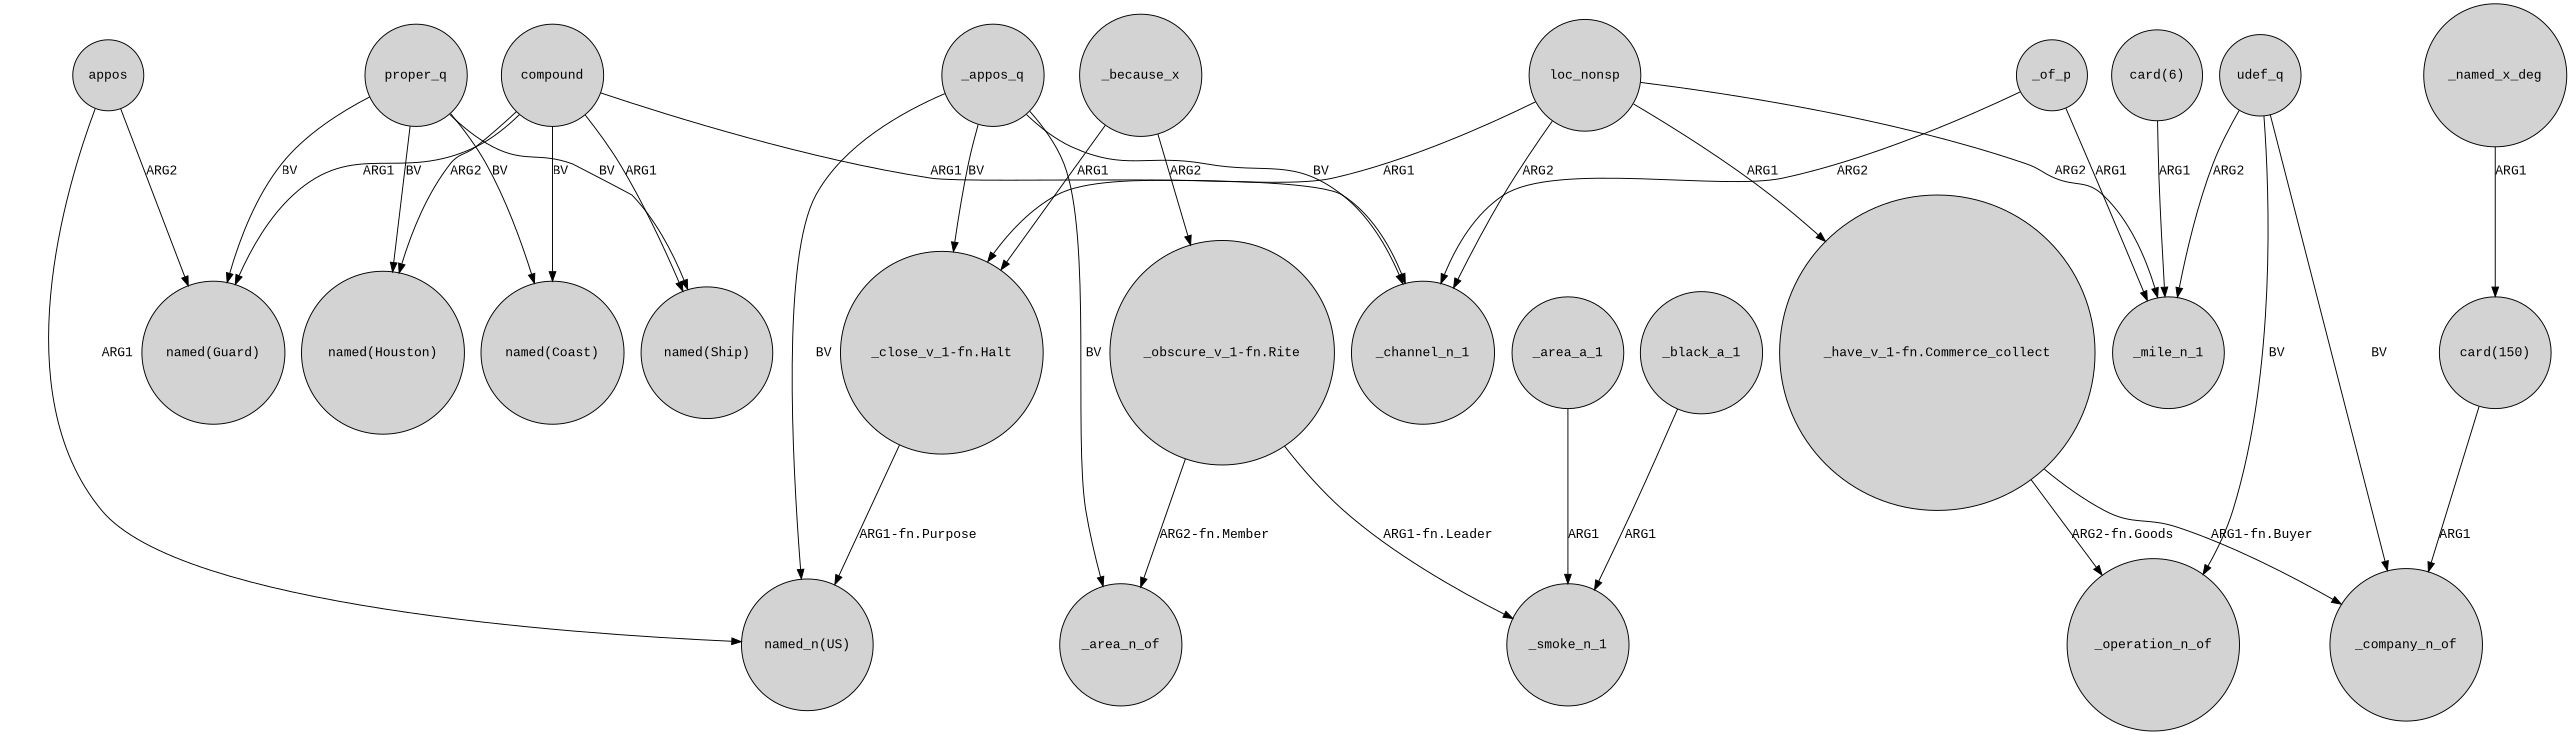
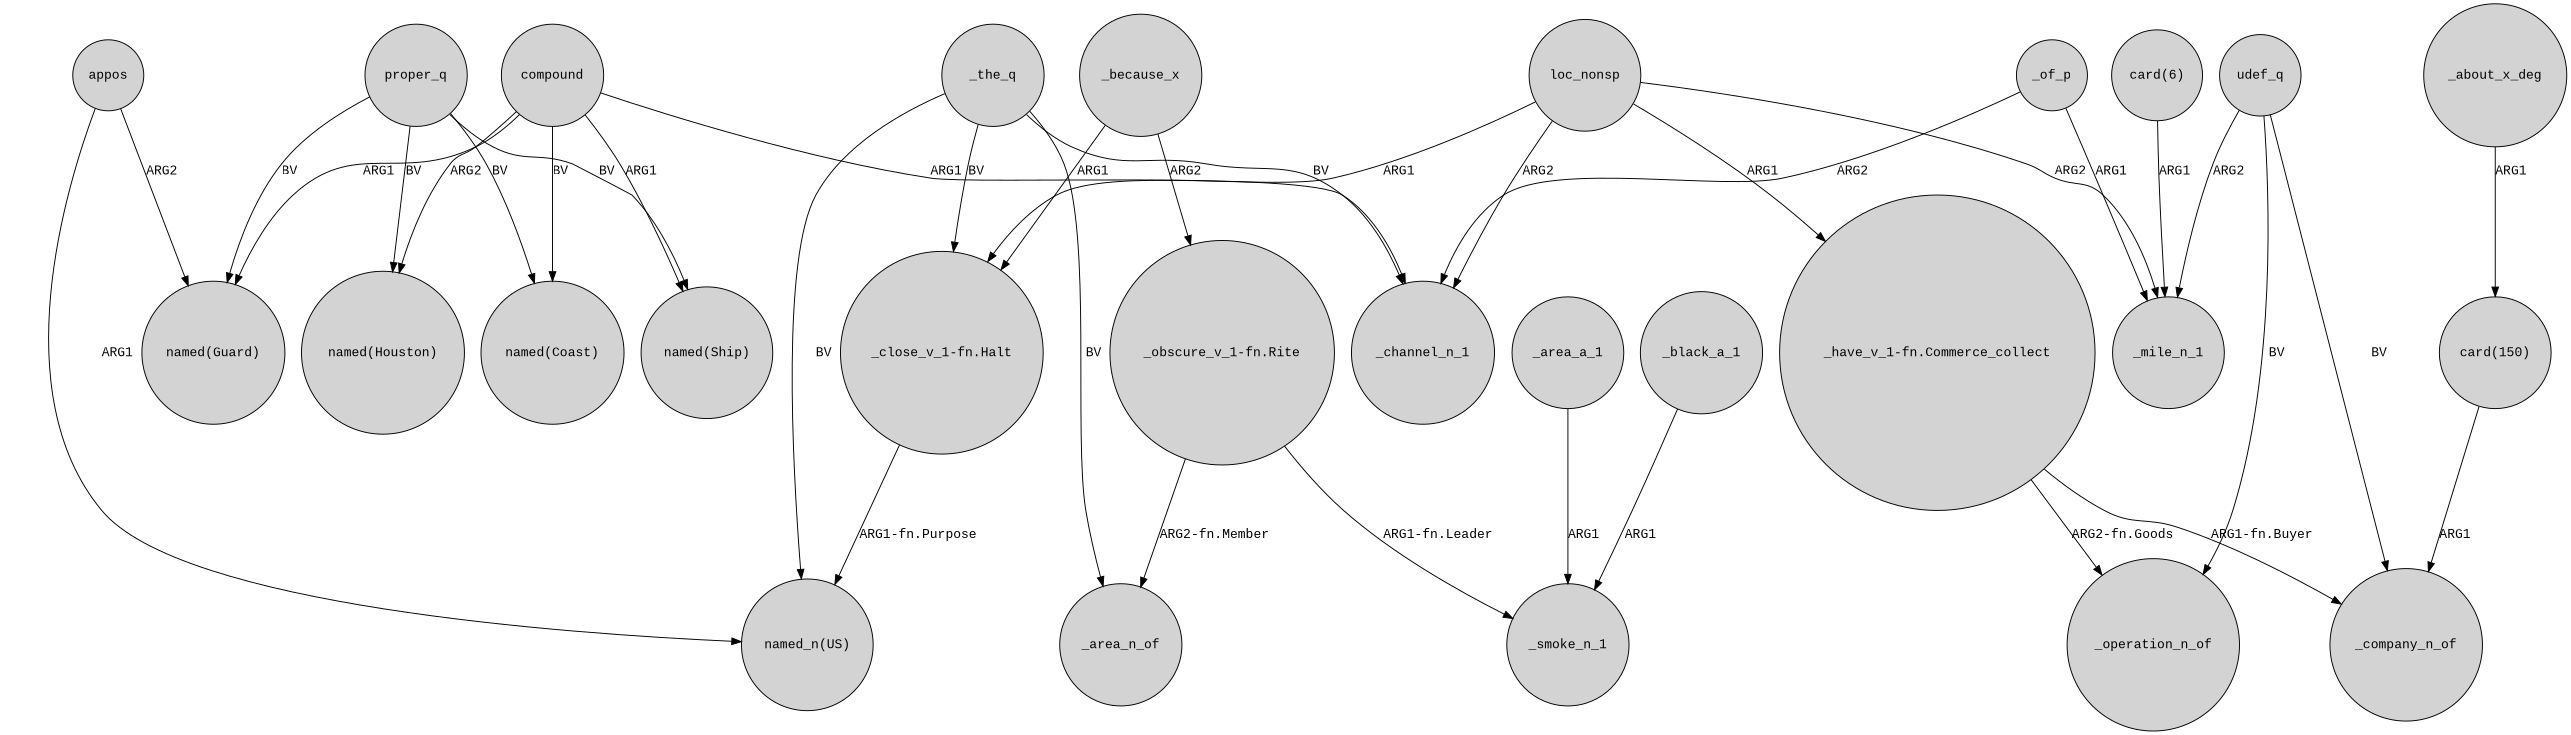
node "_appos_q": label "_appos_q" -> "_the_q"
node "_named_x_deg": label "_named_x_deg" -> "_about_x_deg"
